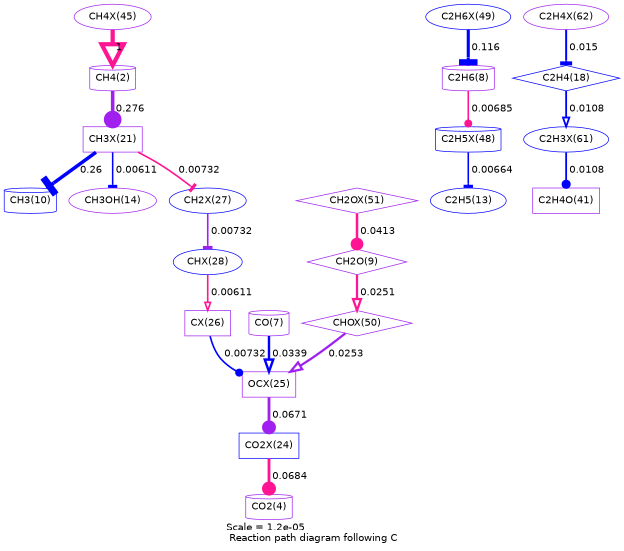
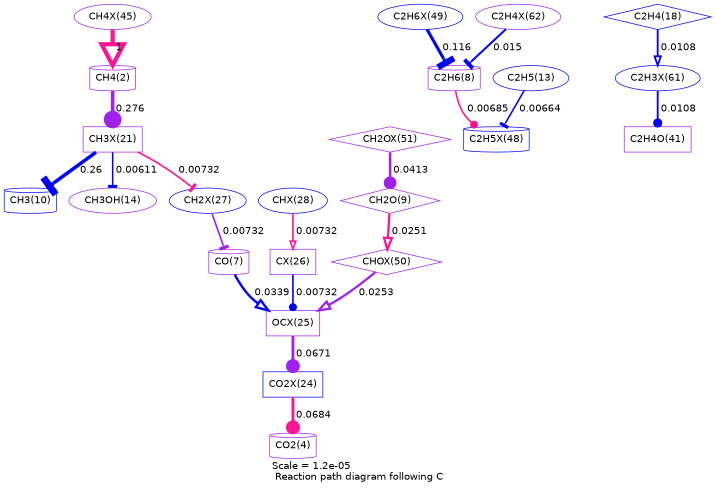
edge "C2H4X(62)" -> "C2H4(18)": now "C2H4X(62)" -> "C2H6(8)"
edge "C2H5X(48)" -> "C2H5(13)": reversed
edge "CH2OX(51)" -> "CH2O(9)": color deeppink -> purple
edge "CH2X(27)" -> "CHX(28)": now "CH2X(27)" -> "CO(7)"
edge "CHX(28)" -> "CX(26)": label " 0.00611" -> " 0.00732"
